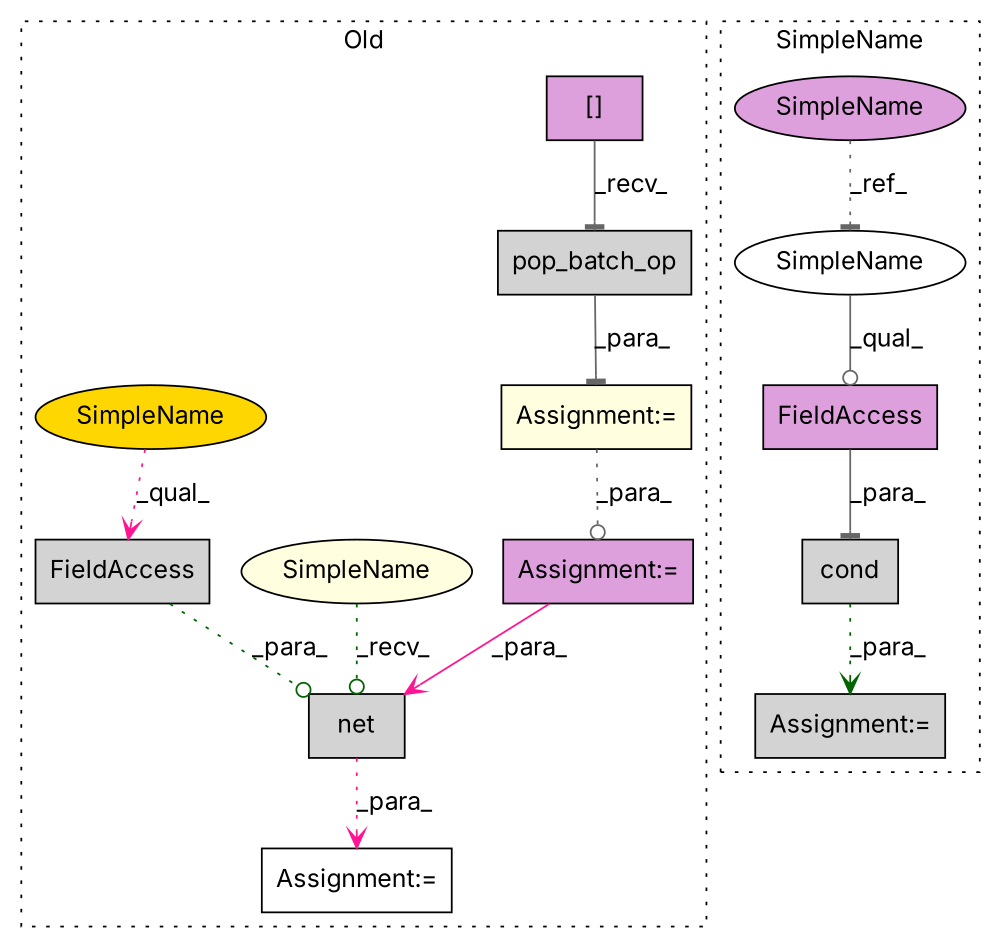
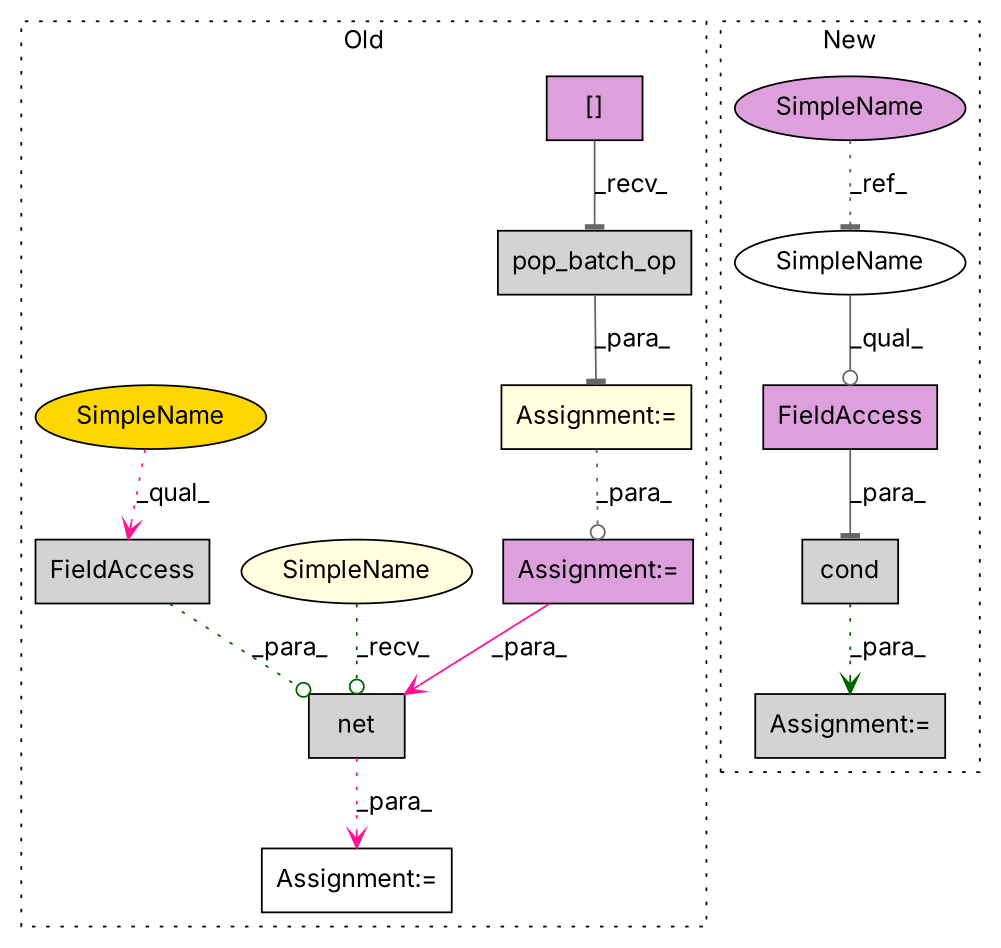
cluster "SimpleName": label "SimpleName" -> "New"
